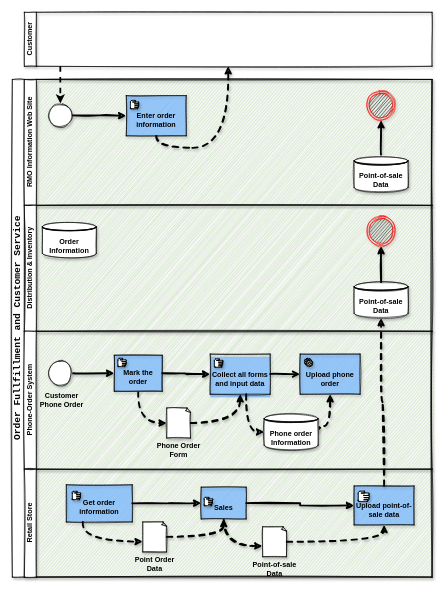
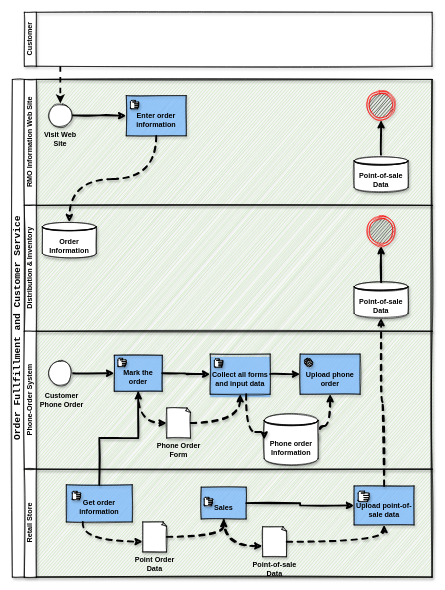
edge "Enter order information" -> "Customer": now "Enter order information" -> "Order Information"
node "Visit Web Site": added
edge "Collect all forms and input data" -> "Upload phone order": arrowhead open -> classic
node "Phone order Information": size 54x36 -> 54x51
edge "Get order information" -> "Sales": now "Get order information" -> "Mark the order"
